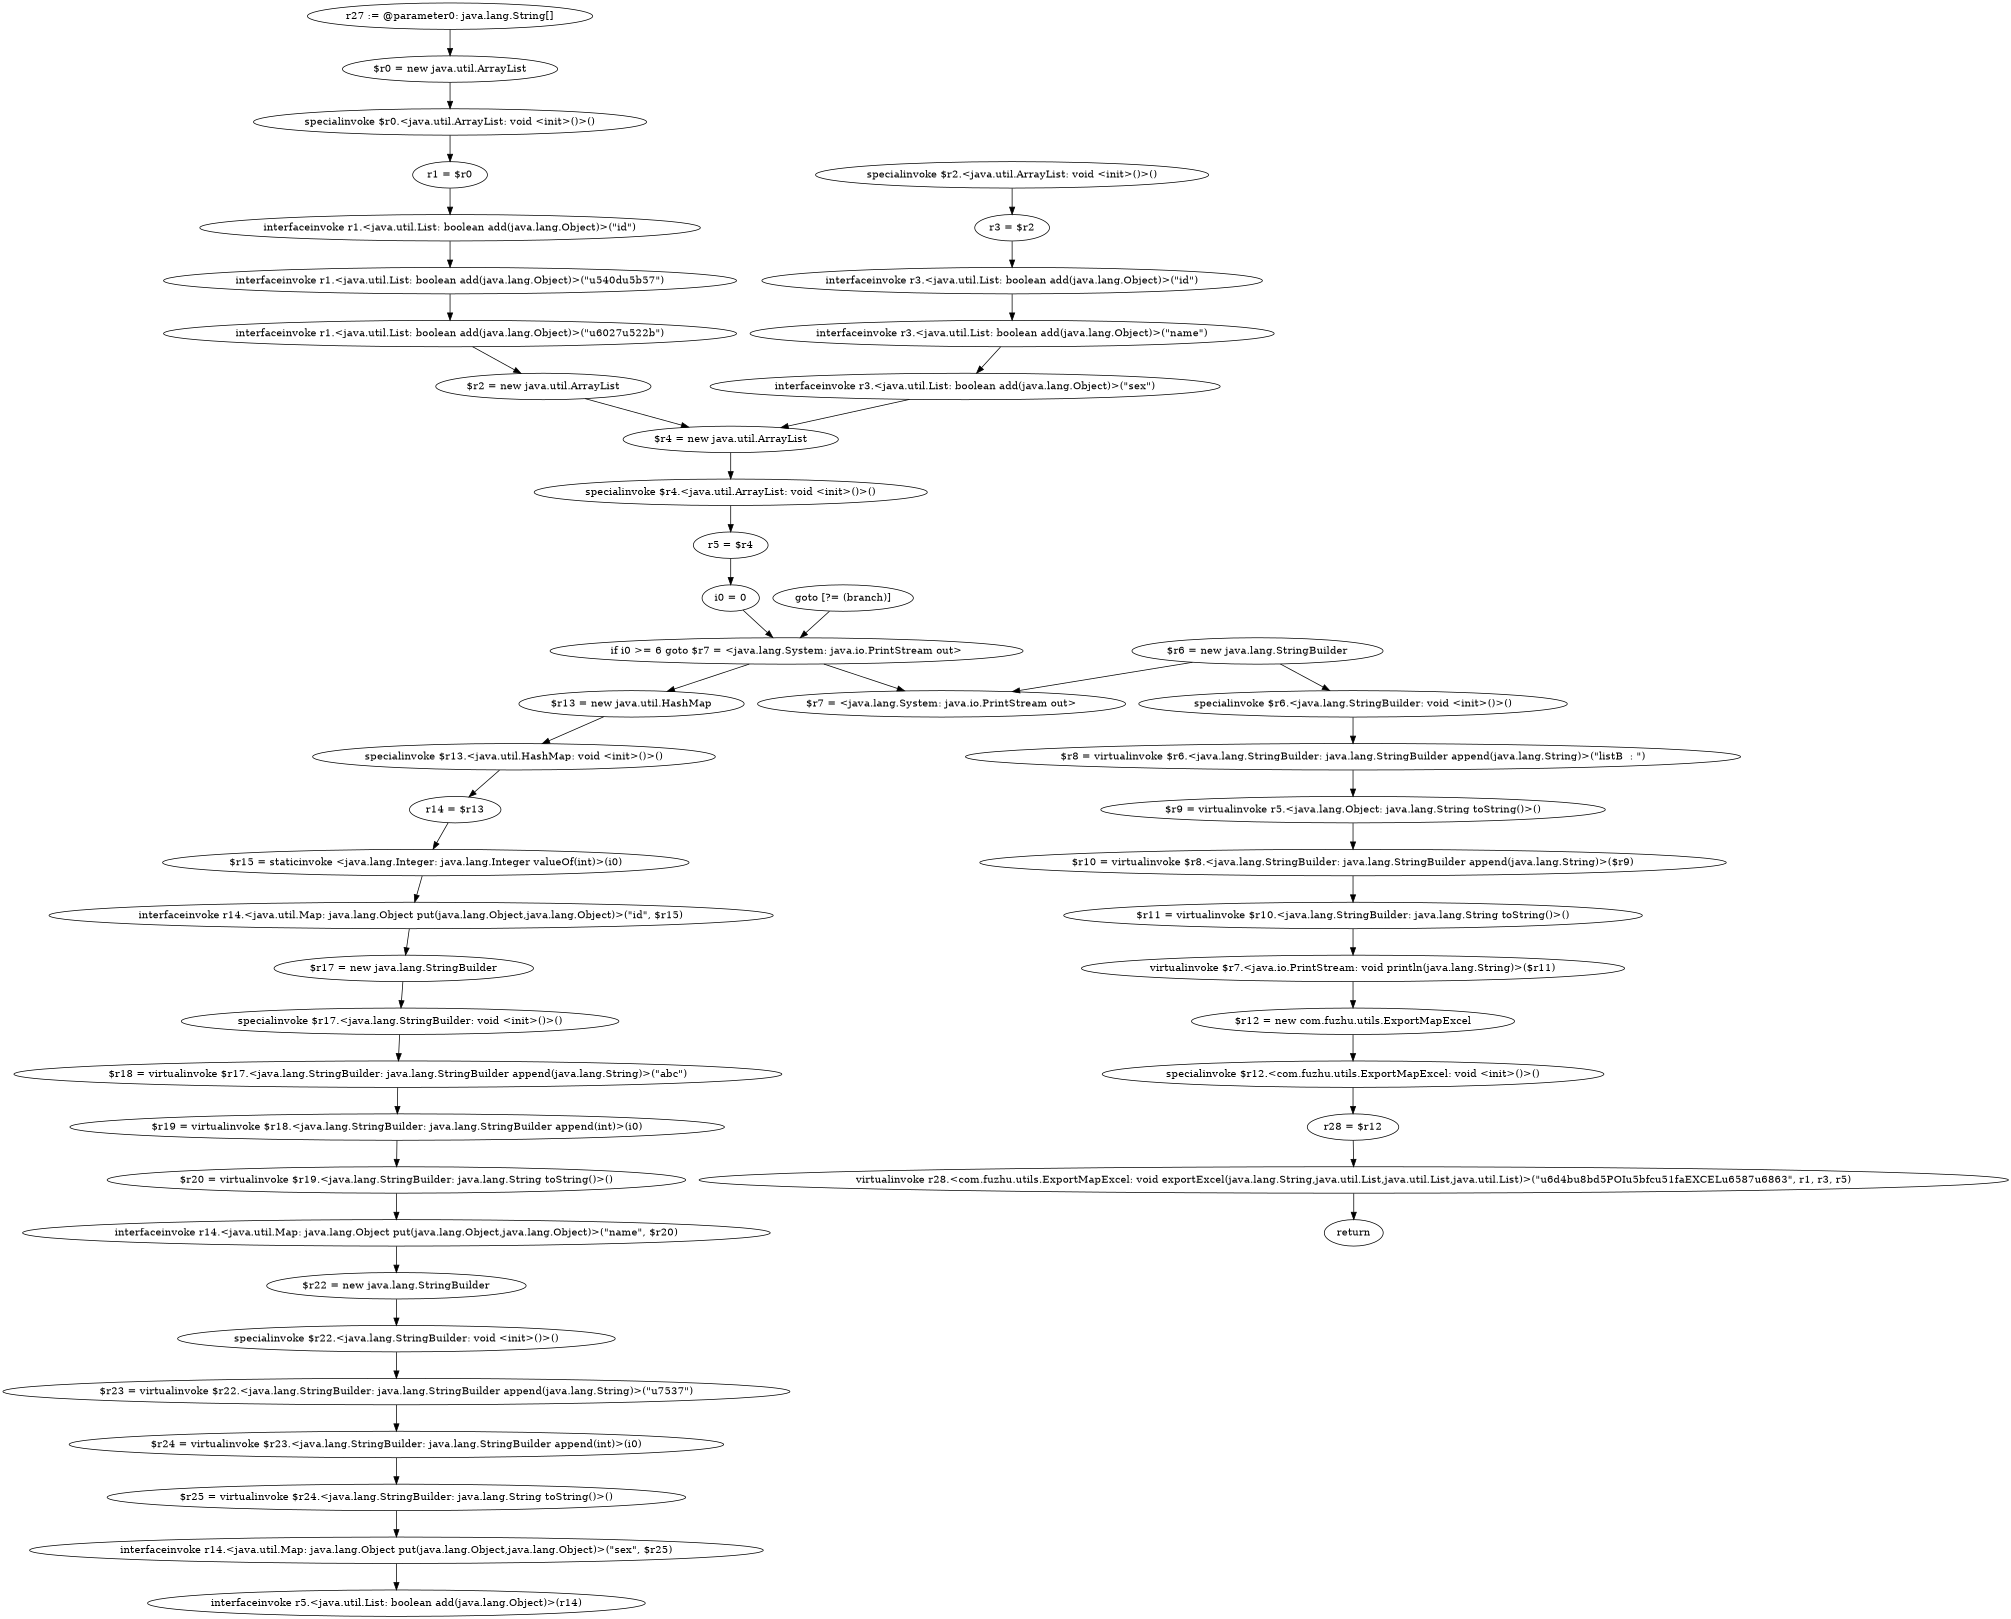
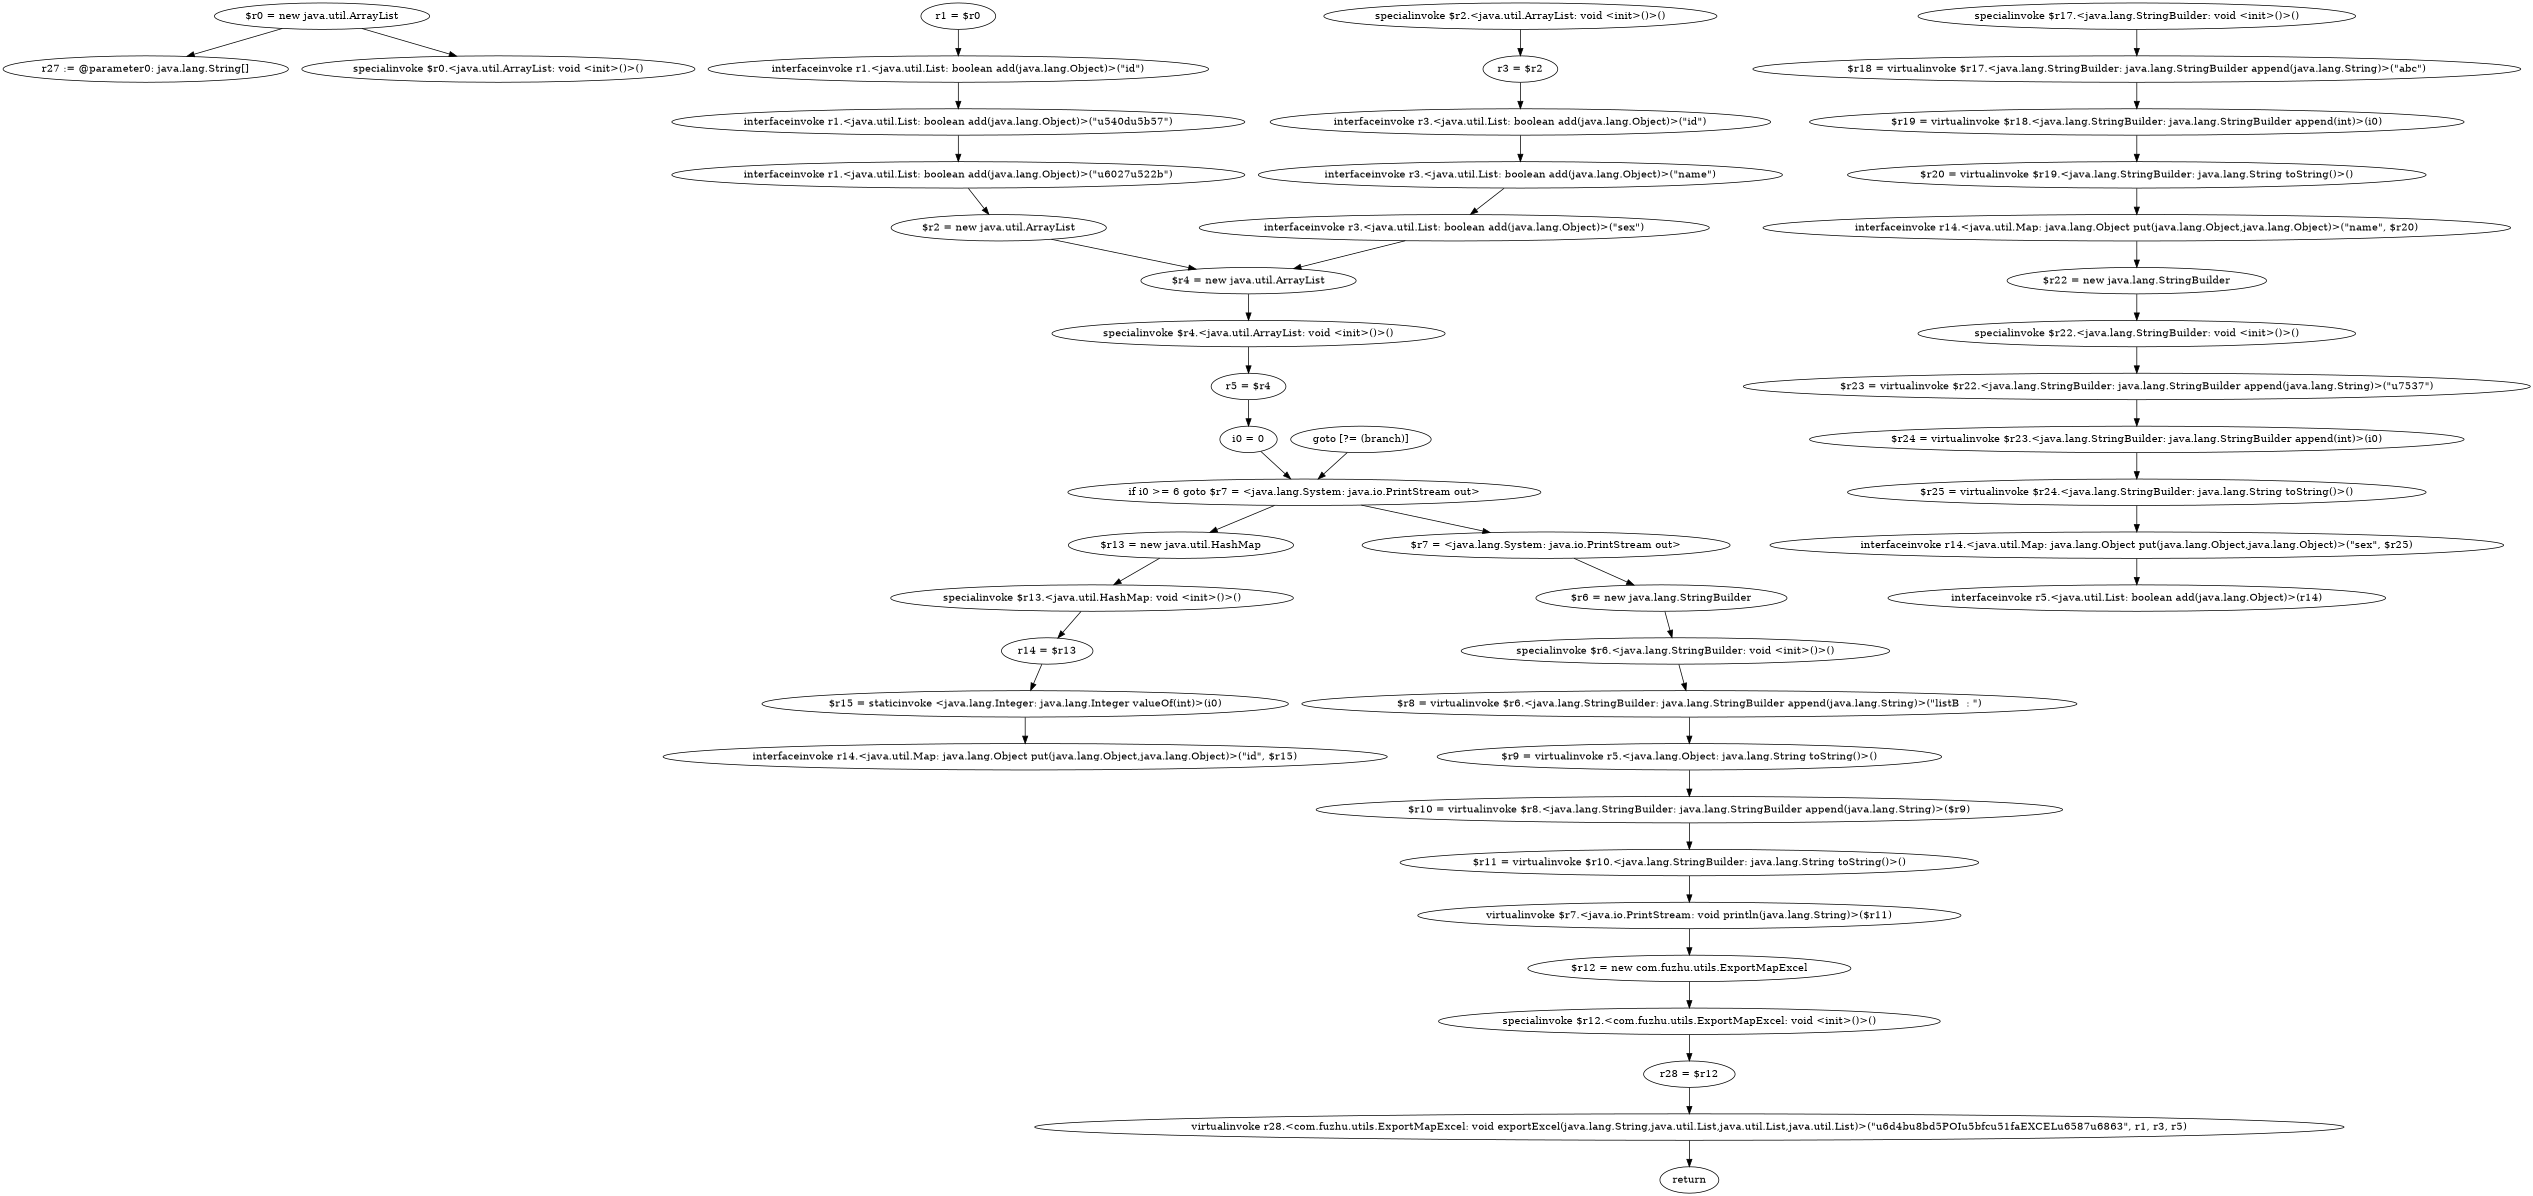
edge "r27 := @parameter0: java.lang.String[]" -> "$r0 = new java.util.ArrayList": reversed
edge "specialinvoke $r0.<java.util.ArrayList: void <init>()>()" -> "r1 = $r0": removed
edge "$r6 = new java.lang.StringBuilder" -> "$r7 = <java.lang.System: java.io.PrintStream out>": reversed
node "$r17 = new java.lang.StringBuilder": removed
